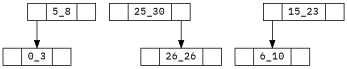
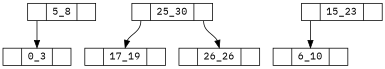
node "17_19": added
